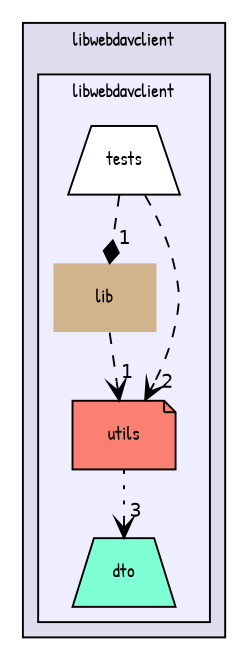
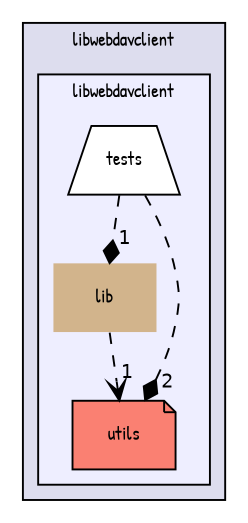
edge "tests" -> "utils": arrowhead vee -> diamond
node "dto": removed
